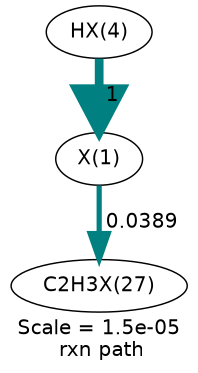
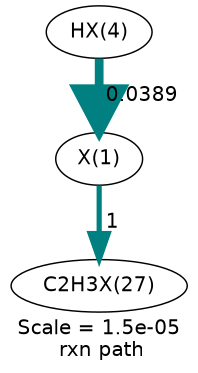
edge "HX(4)" -> "X(1)": label " 1" -> " 0.0389"
edge "X(1)" -> "C2H3X(27)": label " 0.0389" -> " 1"
